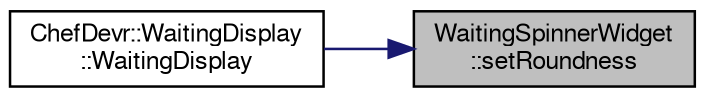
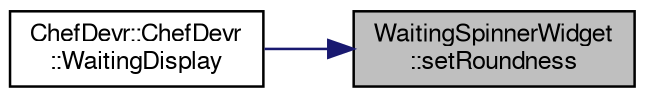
node "ChefDevr::WaitingDisplay ::WaitingDisplay": label "ChefDevr::WaitingDisplay ::WaitingDisplay" -> "ChefDevr::ChefDevr ::WaitingDisplay"
